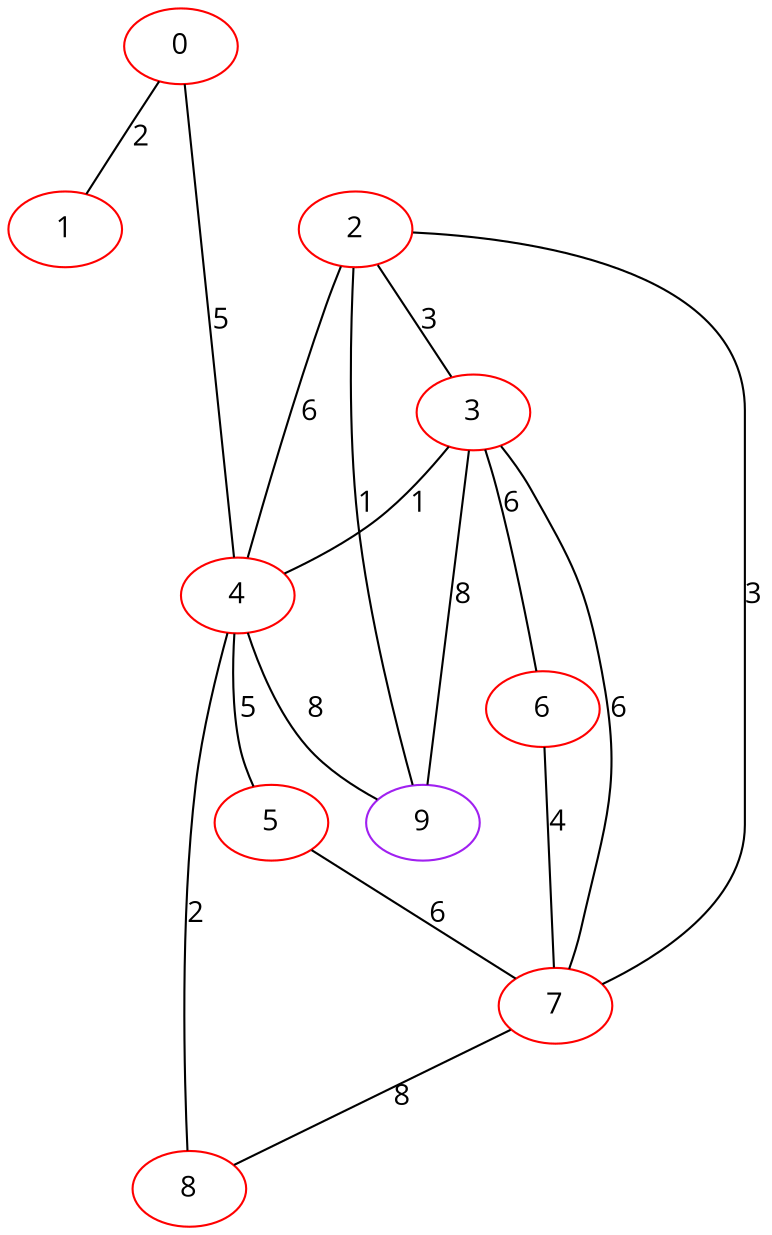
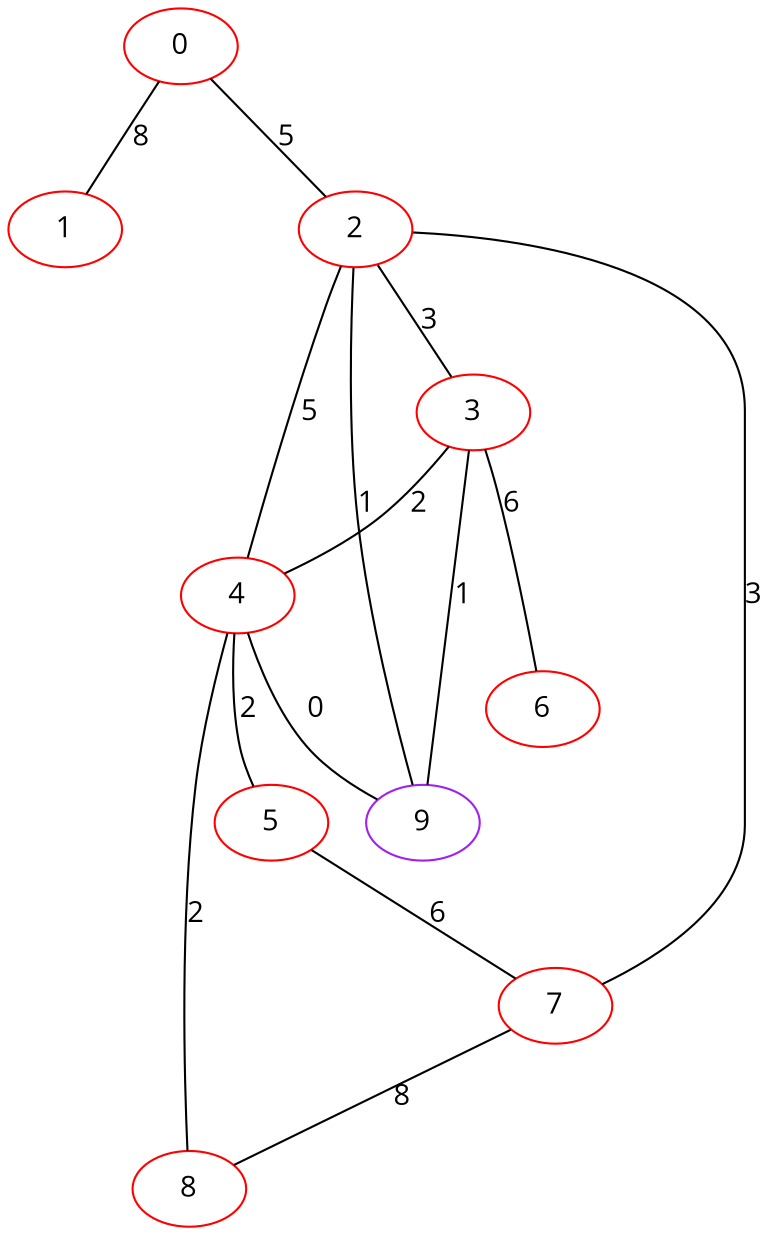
edge "0" -- "1": label "2" -> "8"
edge "0" -- "4": now "0" -- "2"
edge "2" -- "4": label "6" -> "5"
edge "3" -- "4": label "1" -> "2"
edge "3" -- "9": label "8" -> "1"
edge "3" -- "7": removed, label "6"
edge "4" -- "5": label "5" -> "2"
edge "4" -- "9": label "8" -> "0"
edge "6" -- "7": removed, label "4"
